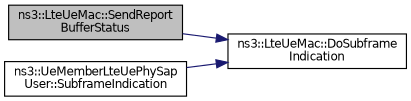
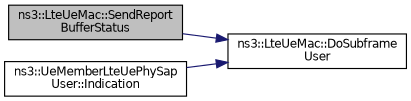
node "ns3::LteUeMac::DoSubframe Indication": label "ns3::LteUeMac::DoSubframe Indication" -> "ns3::LteUeMac::DoSubframe User"
node "ns3::UeMemberLteUePhySap User::SubframeIndication": label "ns3::UeMemberLteUePhySap User::SubframeIndication" -> "ns3::UeMemberLteUePhySap User::Indication"
